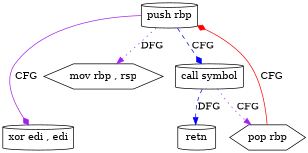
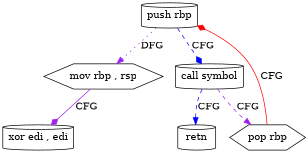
edge "push rbp" -> "xor edi , edi": now "mov rbp , rsp" -> "xor edi , edi"
edge "call symbol" -> "pop rbp": style dotted -> dashed
edge "call symbol" -> "retn": label "DFG" -> "CFG"
